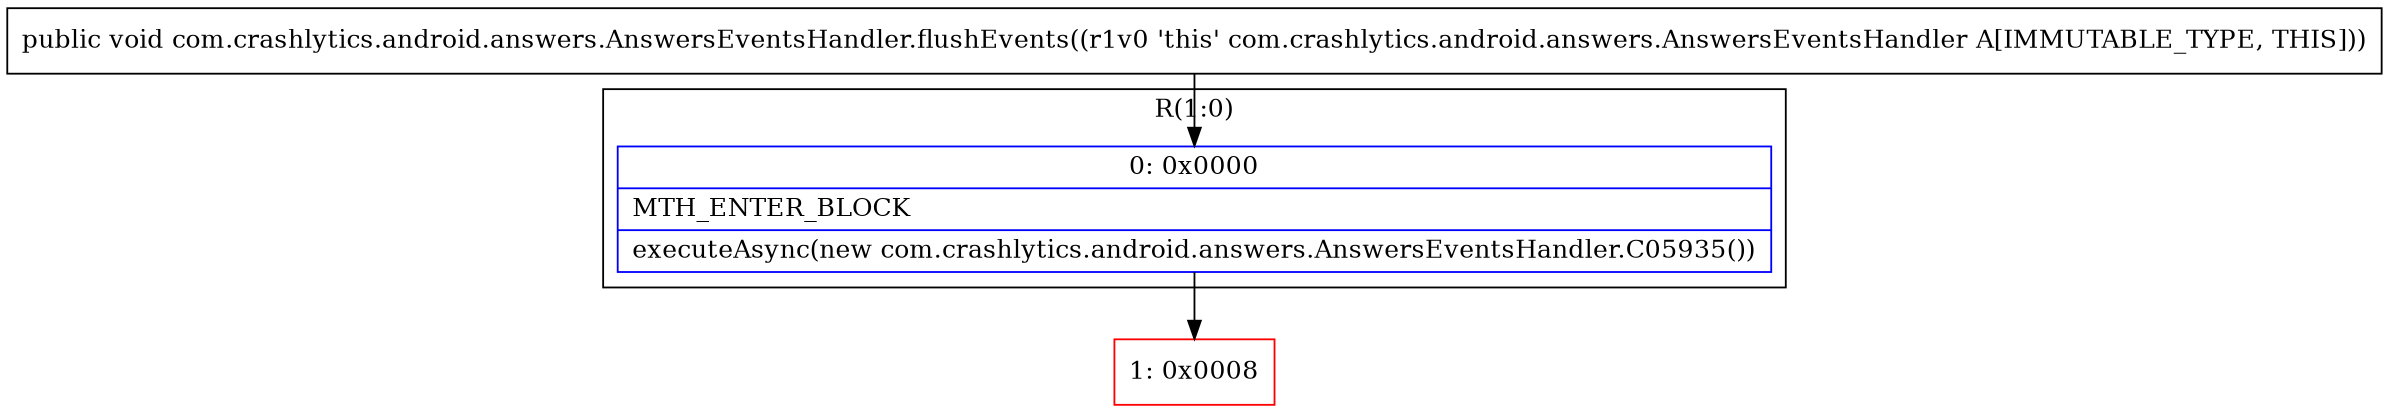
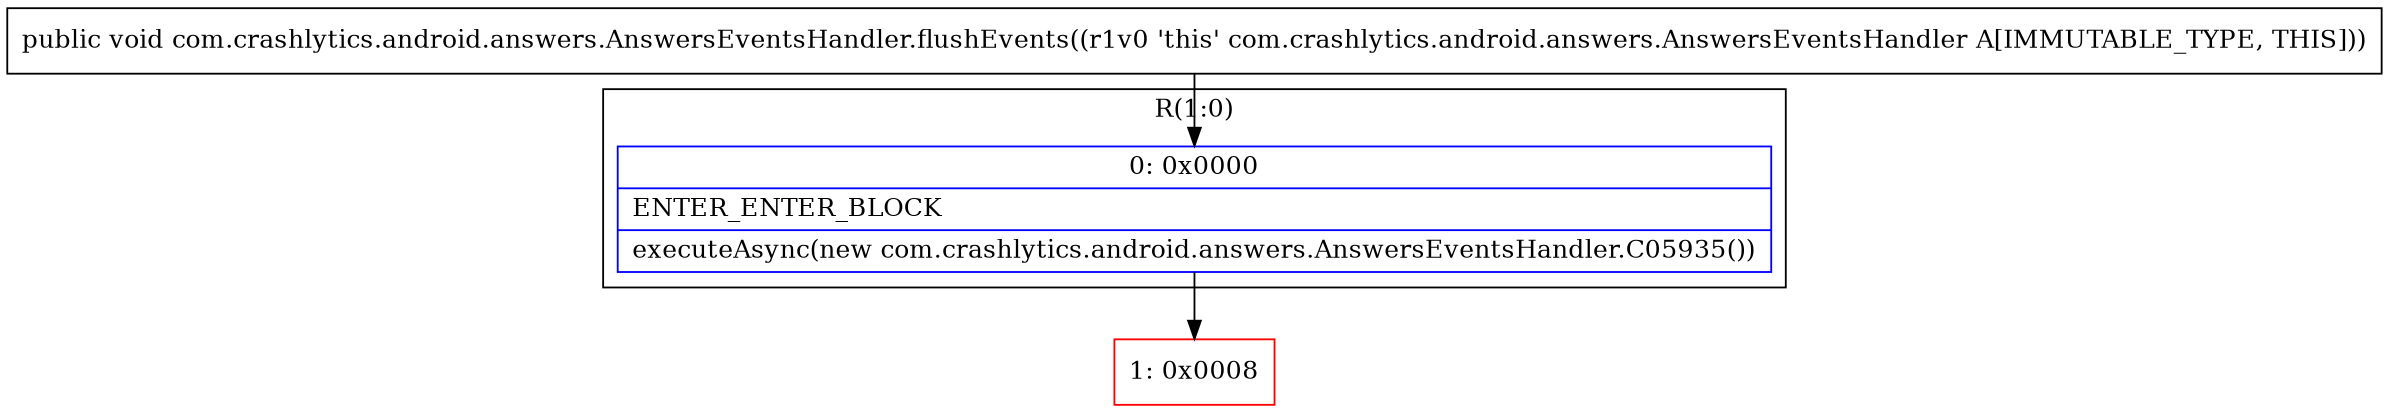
node "0: 0x0000": text "MTH_ENTER_BLOCK" -> "ENTER_ENTER_BLOCK"
